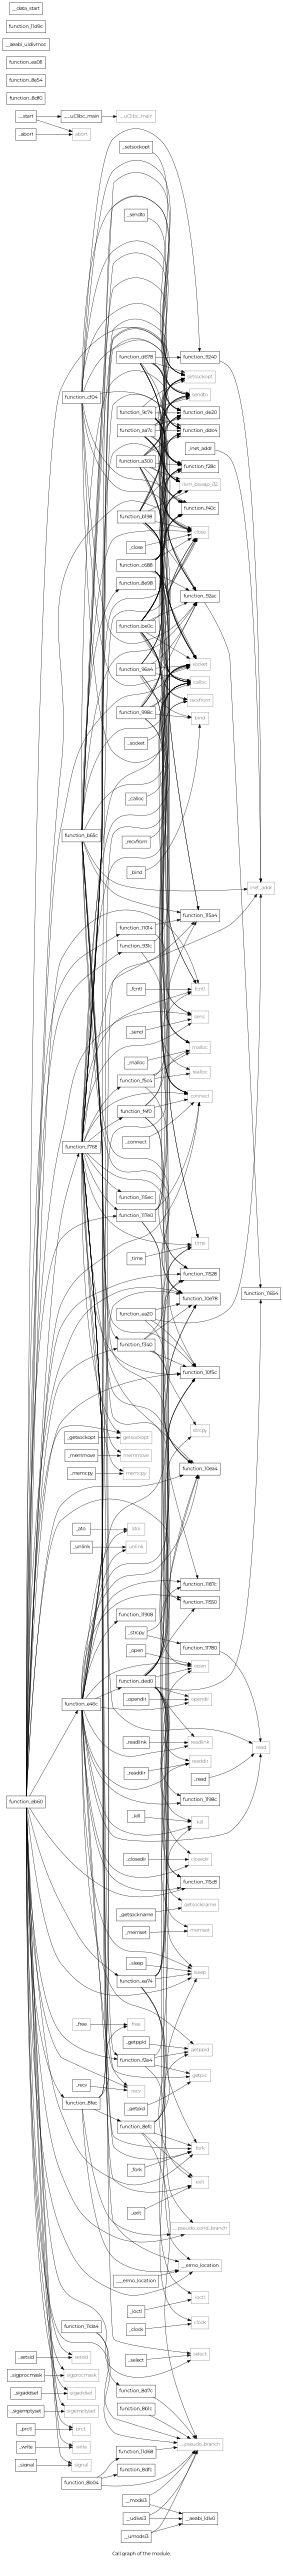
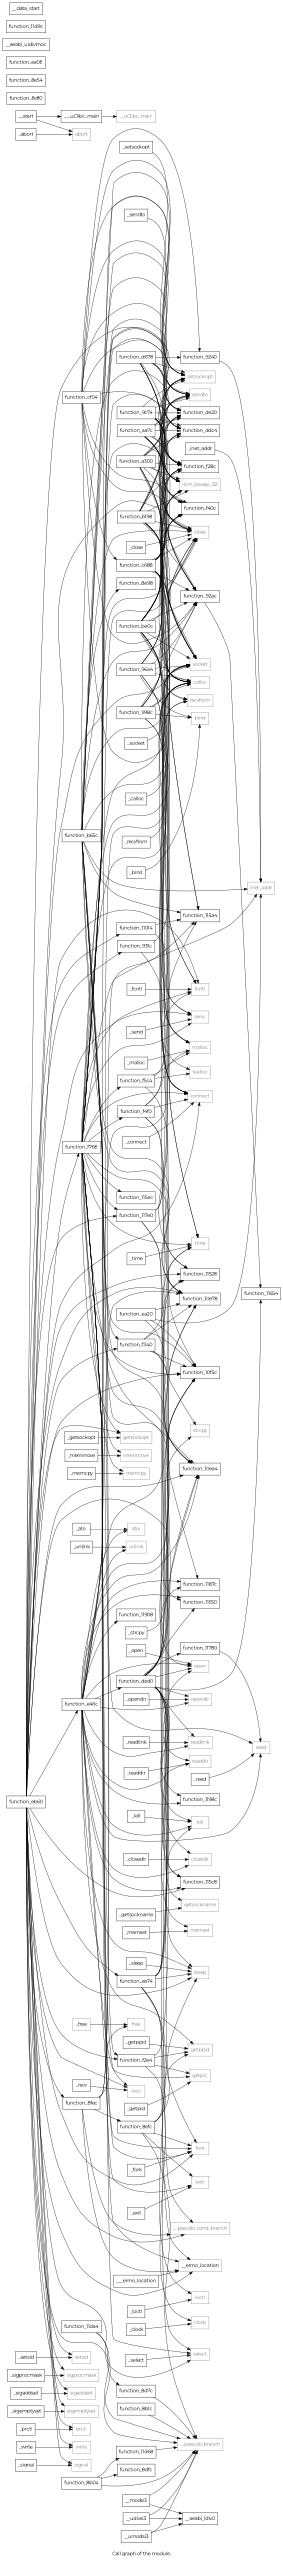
edge "function_cf04" -> "socket": now "function_cf04" -> "function_c688"
edge "function_117e0" -> "connect": removed
edge "_strcpy" -> "function_11780": now "function_ded0" -> "function_11780"
edge "function_ea74" -> "exit": now "function_ea74" -> "select"
